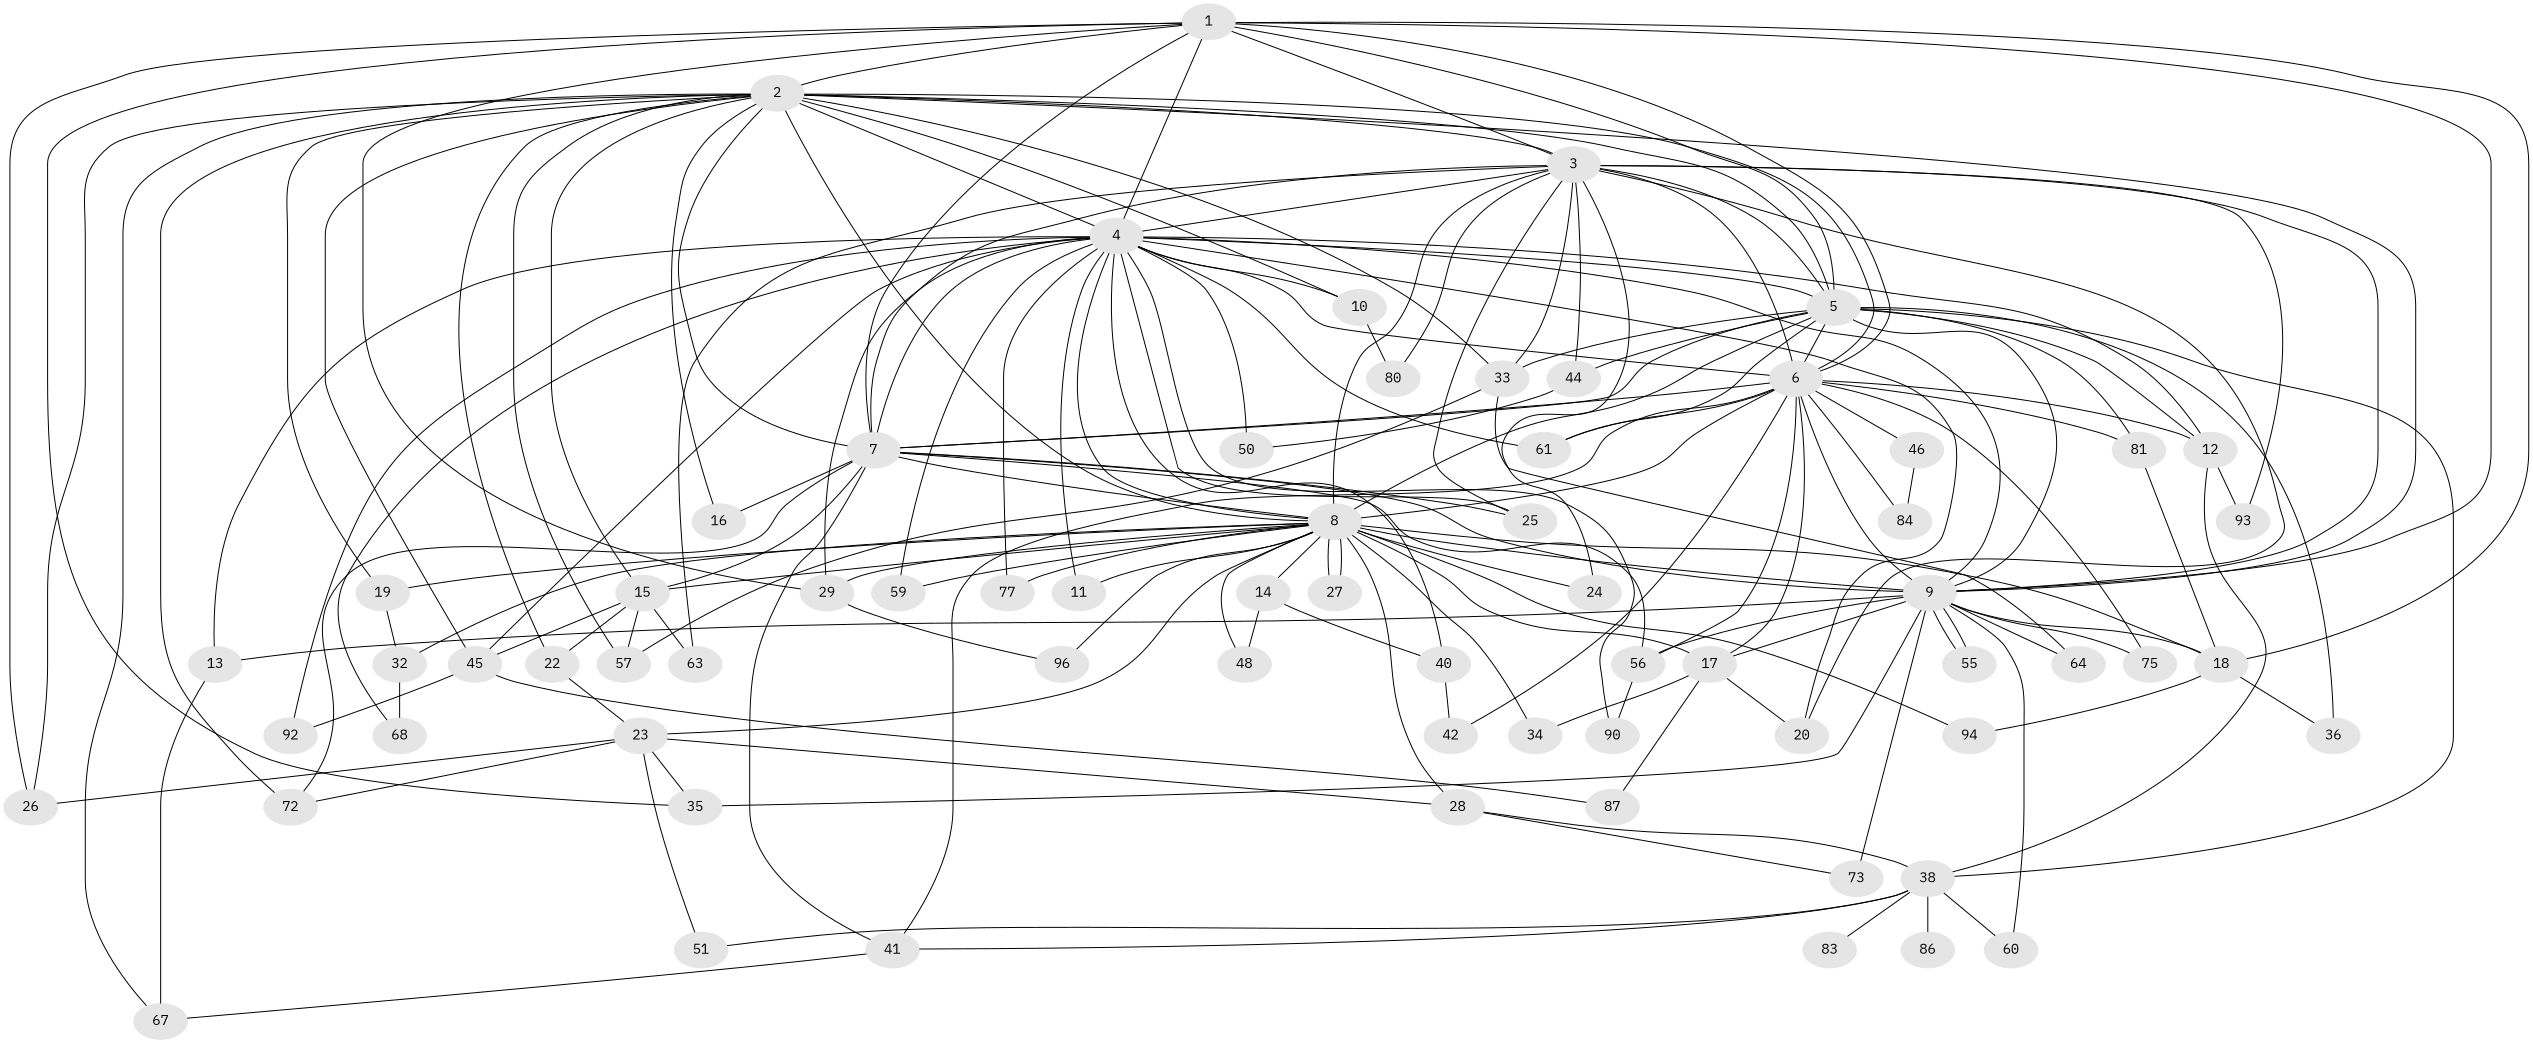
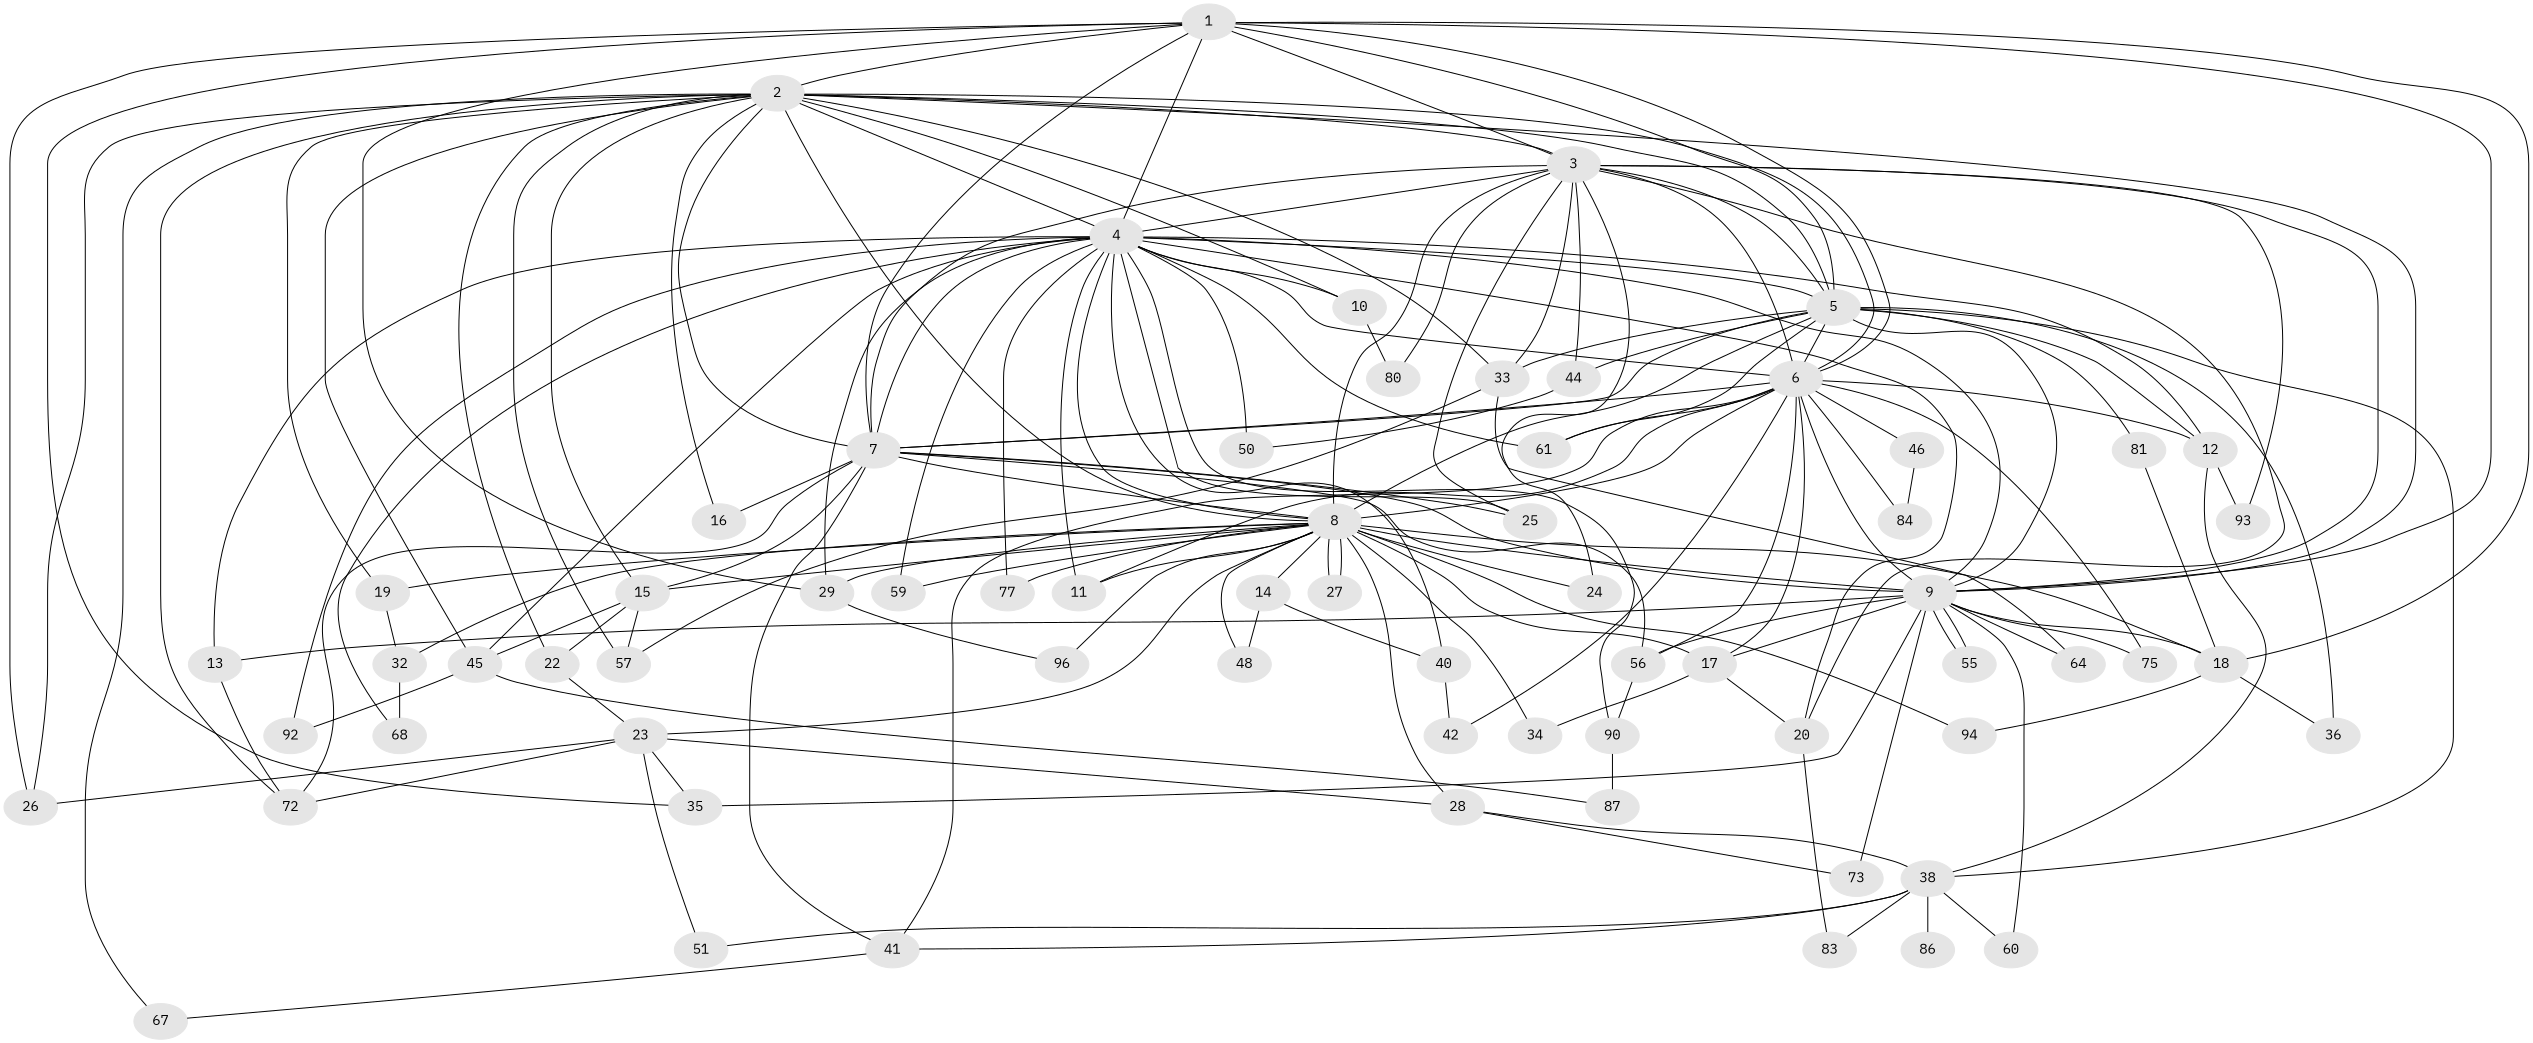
edge "6" -- "81": now "6" -- "11"
node "63": removed
edge "17" -- "87": now "90" -- "87"
edge "20" -- "83": added
edge "13" -- "67": now "13" -- "72"
